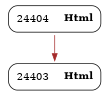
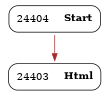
node "24404": text "Html" -> "Start"
